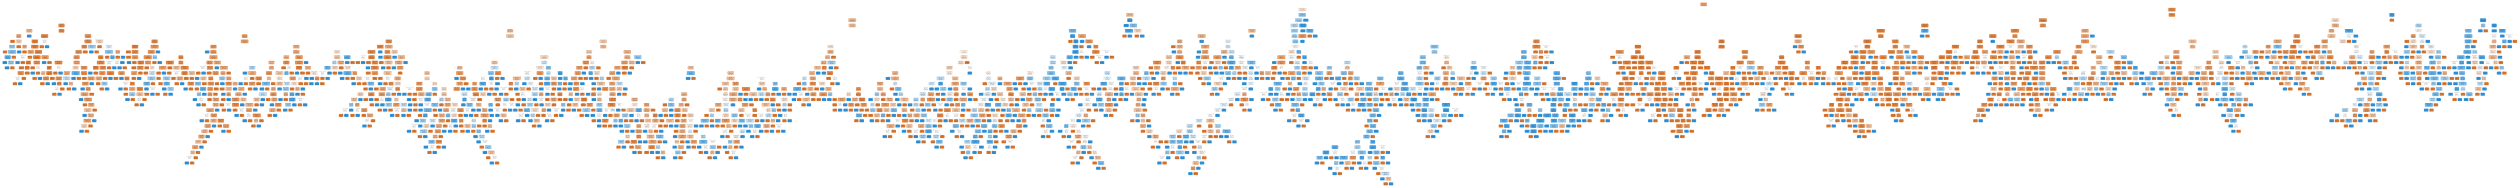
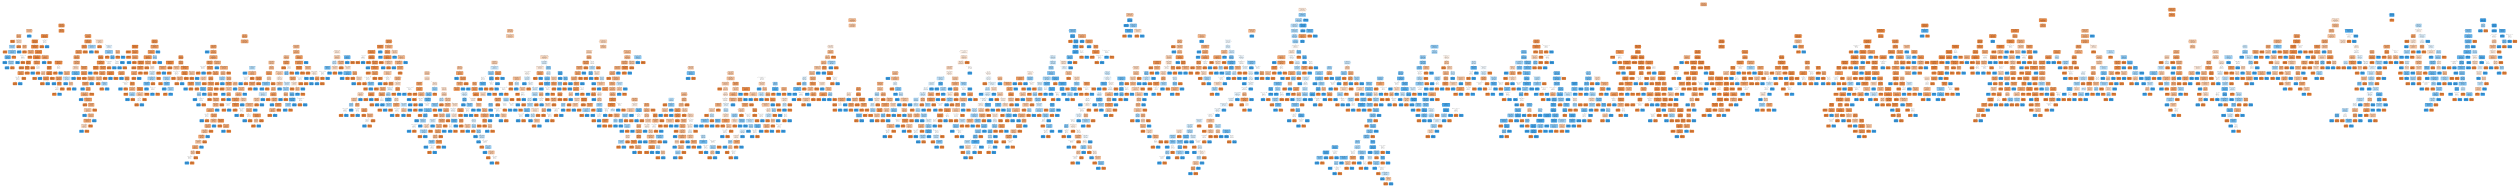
node "gini = 0.0 samples = 71 value = [0, 71] class = false": removed
node "gini = 0.0 samples = 291 value = [291, 0] class = True": removed
